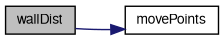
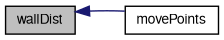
edge "wallDist" -> "movePoints": reversed
